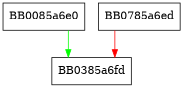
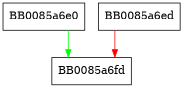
node "BB0785a6ed": label "BB0785a6ed" -> "BB0085a6ed"
node "BB0385a6fd": label "BB0385a6fd" -> "BB0085a6fd"
